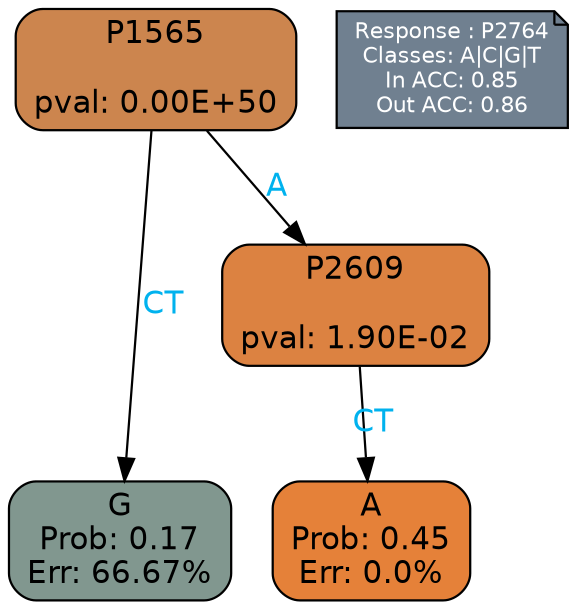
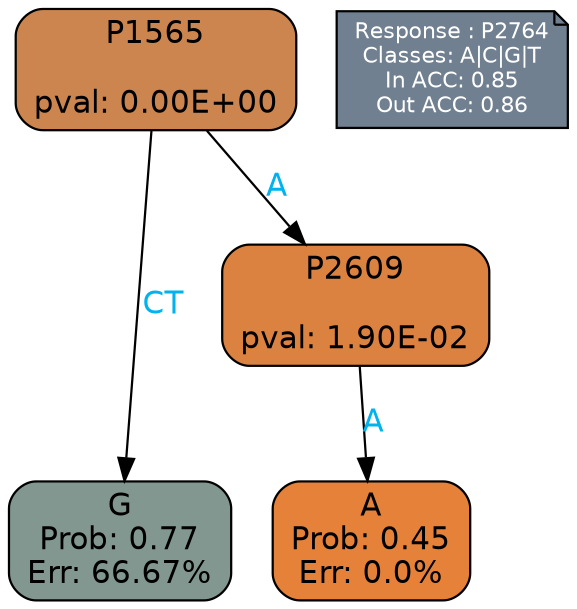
node "P1565 pval: 0.00E+50": label "P1565 pval: 0.00E+50" -> "P1565 pval: 0.00E+00"
edge "P2609 pval: 1.90E-02" -> "A Prob: 0.45 Err: 0.0%": label "CT" -> "A"
node "G Prob: 0.17 Err: 66.67%": label "G Prob: 0.17 Err: 66.67%" -> "G Prob: 0.77 Err: 66.67%"
